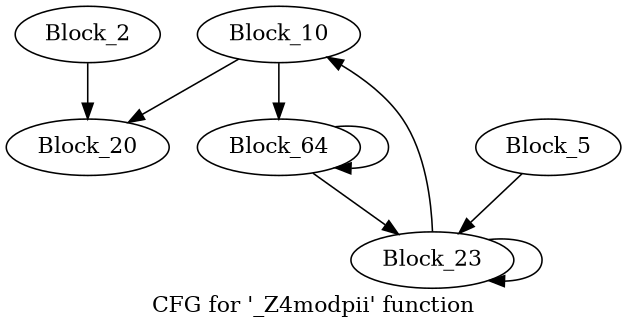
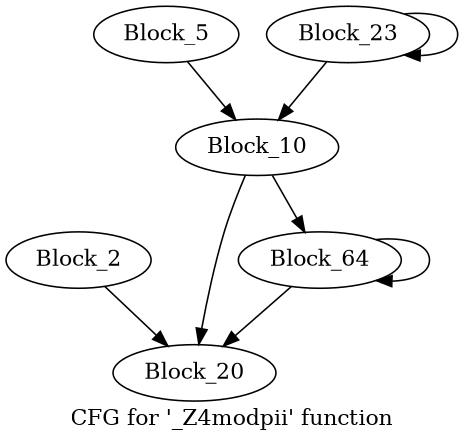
edge "Block_5" -> "Block_23": now "Block_5" -> "Block_10"
edge "Block_64" -> "Block_23": now "Block_64" -> "Block_20"
